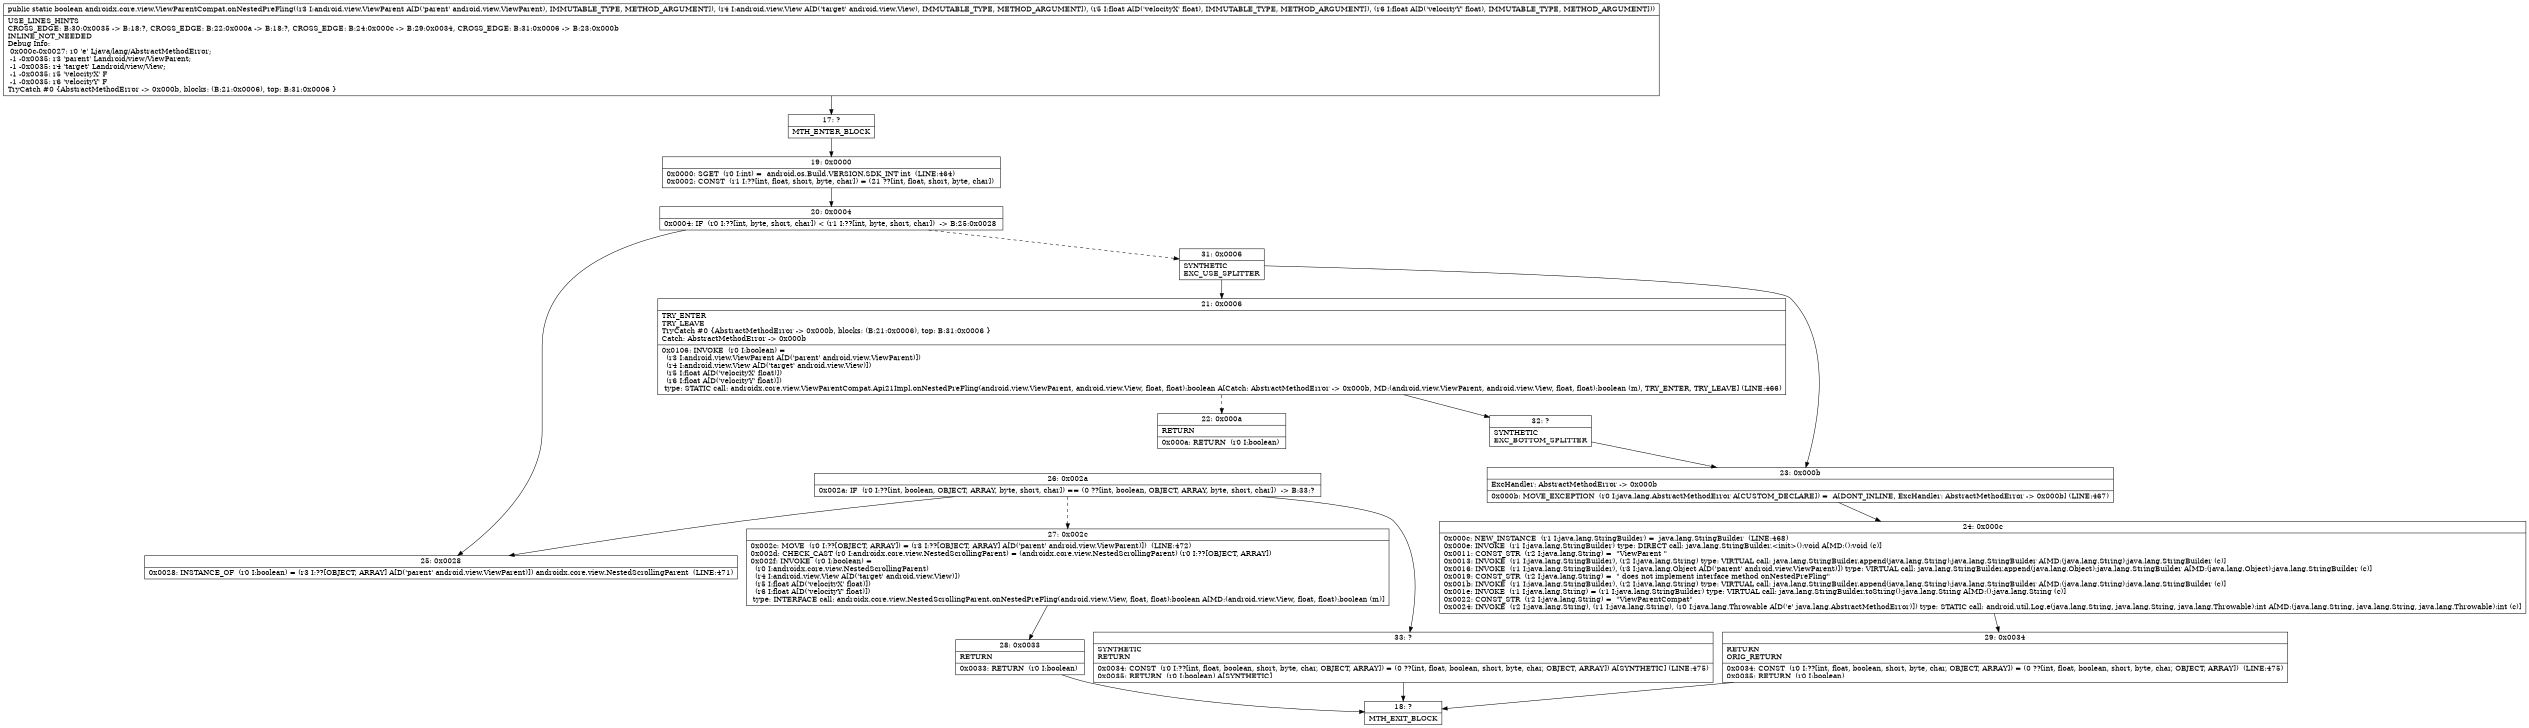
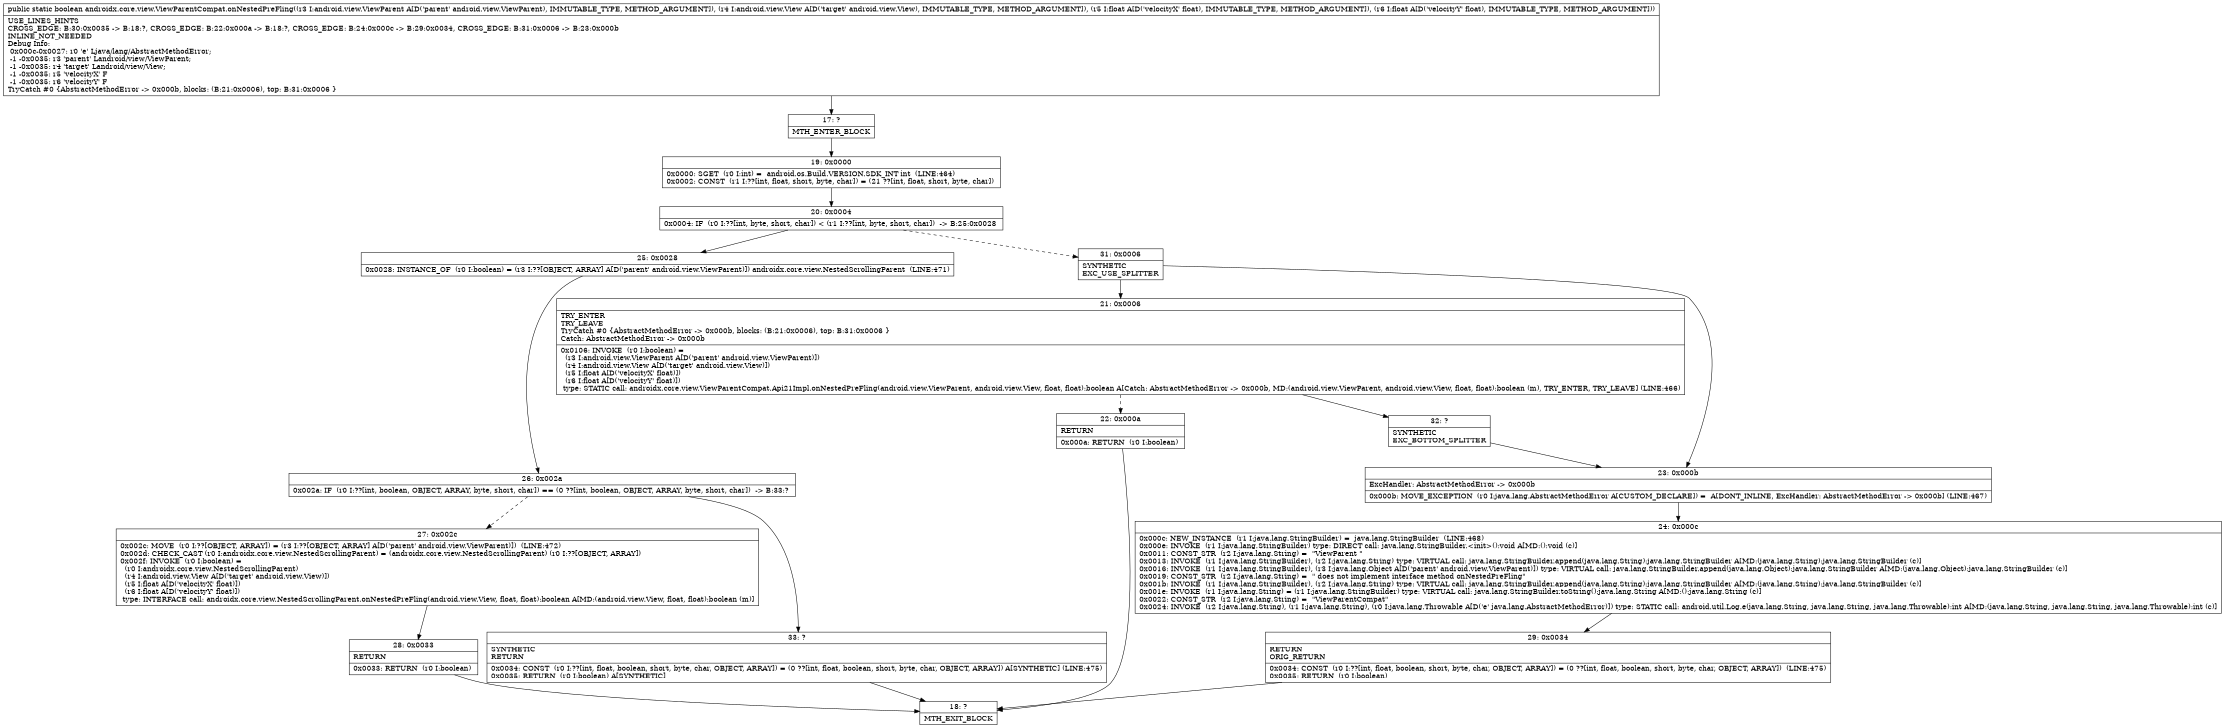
edge "26: 0x002a" -> "25: 0x0028": reversed
edge "22: 0x000a" -> "18: ?": added
